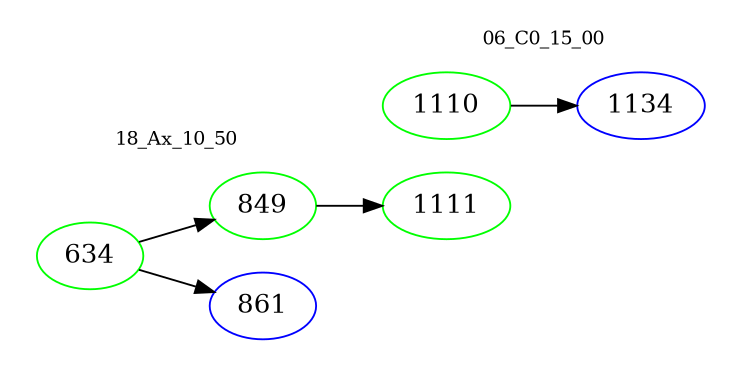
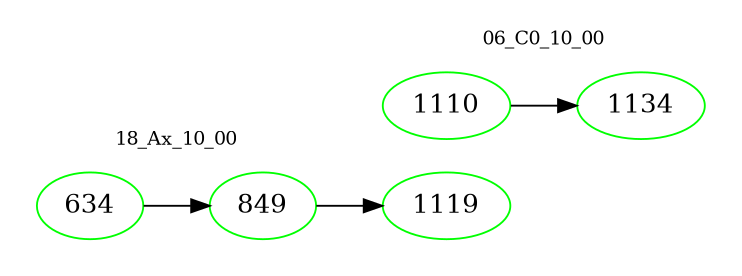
cluster "06_C0_15_00": label "06_C0_15_00" -> "06_C0_10_00"
node "1134": color blue -> green
cluster "18_Ax_10_50": label "18_Ax_10_50" -> "18_Ax_10_00"
node "1111": label "1111" -> "1119"
node "861": removed
